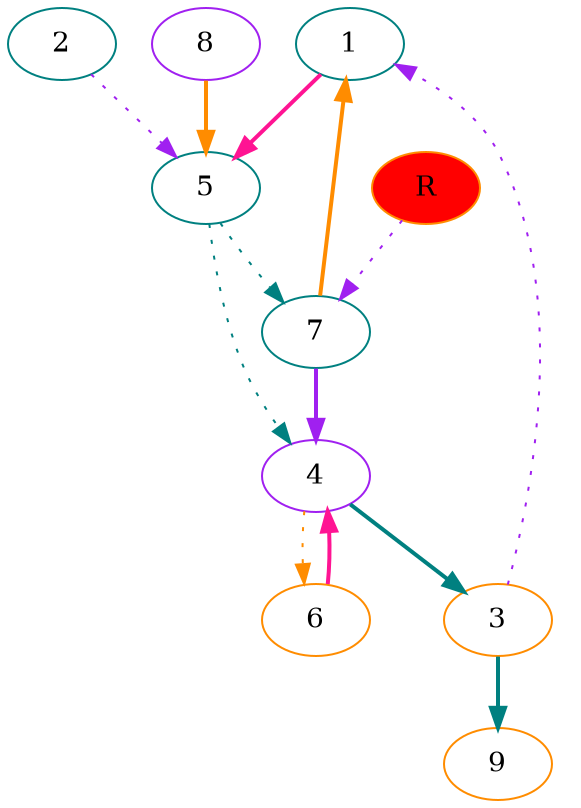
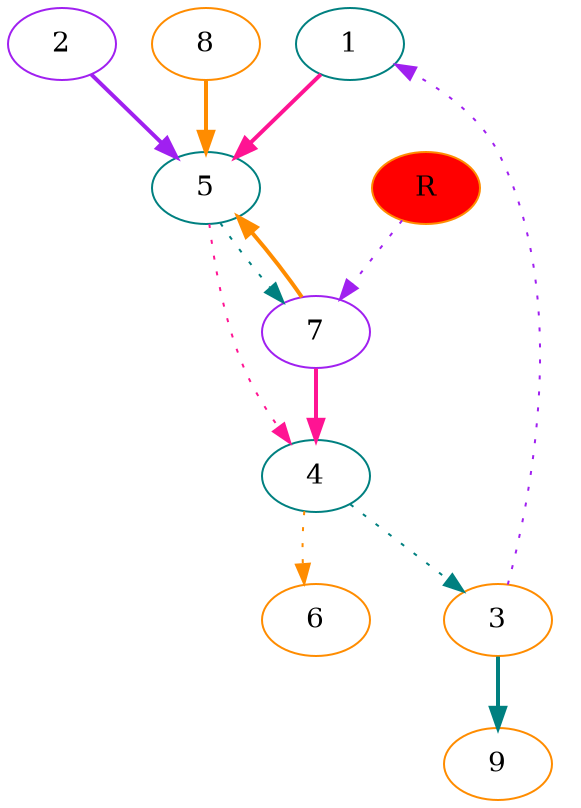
node "2": color teal -> purple
node "8": color purple -> darkorange
edge "2" -> "5": style dotted -> bold
edge "7" -> "1": now "7" -> "5"
edge "5" -> "4": color teal -> deeppink
node "7": color teal -> purple
edge "7" -> "4": color purple -> deeppink
node "4": color purple -> teal
edge "4" -> "3": style bold -> dotted
edge "6" -> "4": removed
